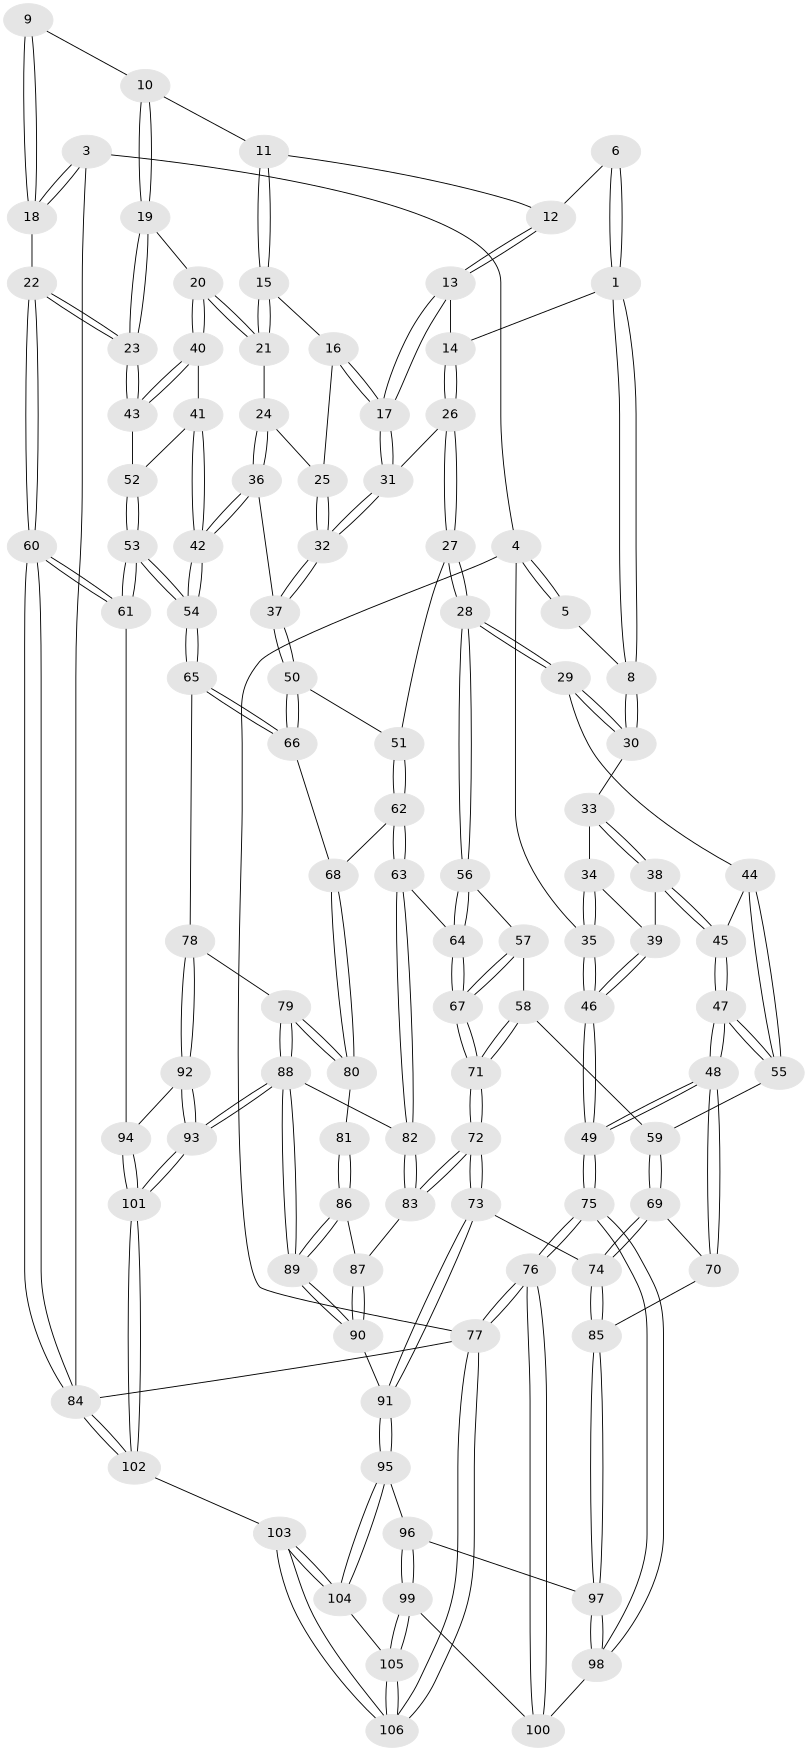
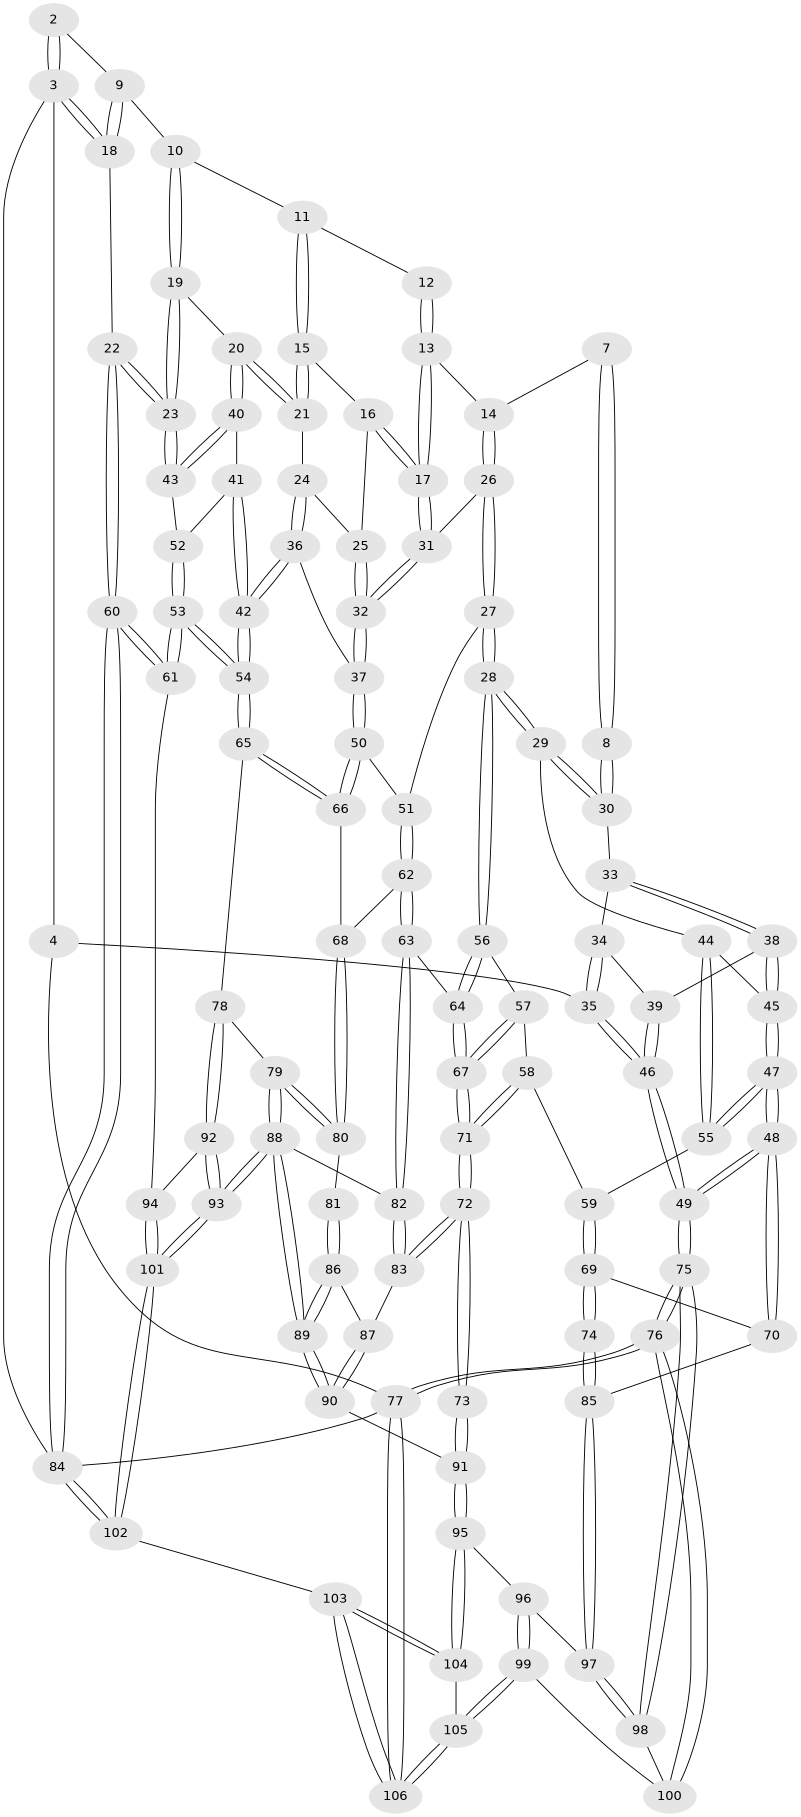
node "2": added
node "6": removed
node "1": label "1" -> "7"
node "5": removed
edge "73" -- "74": removed
